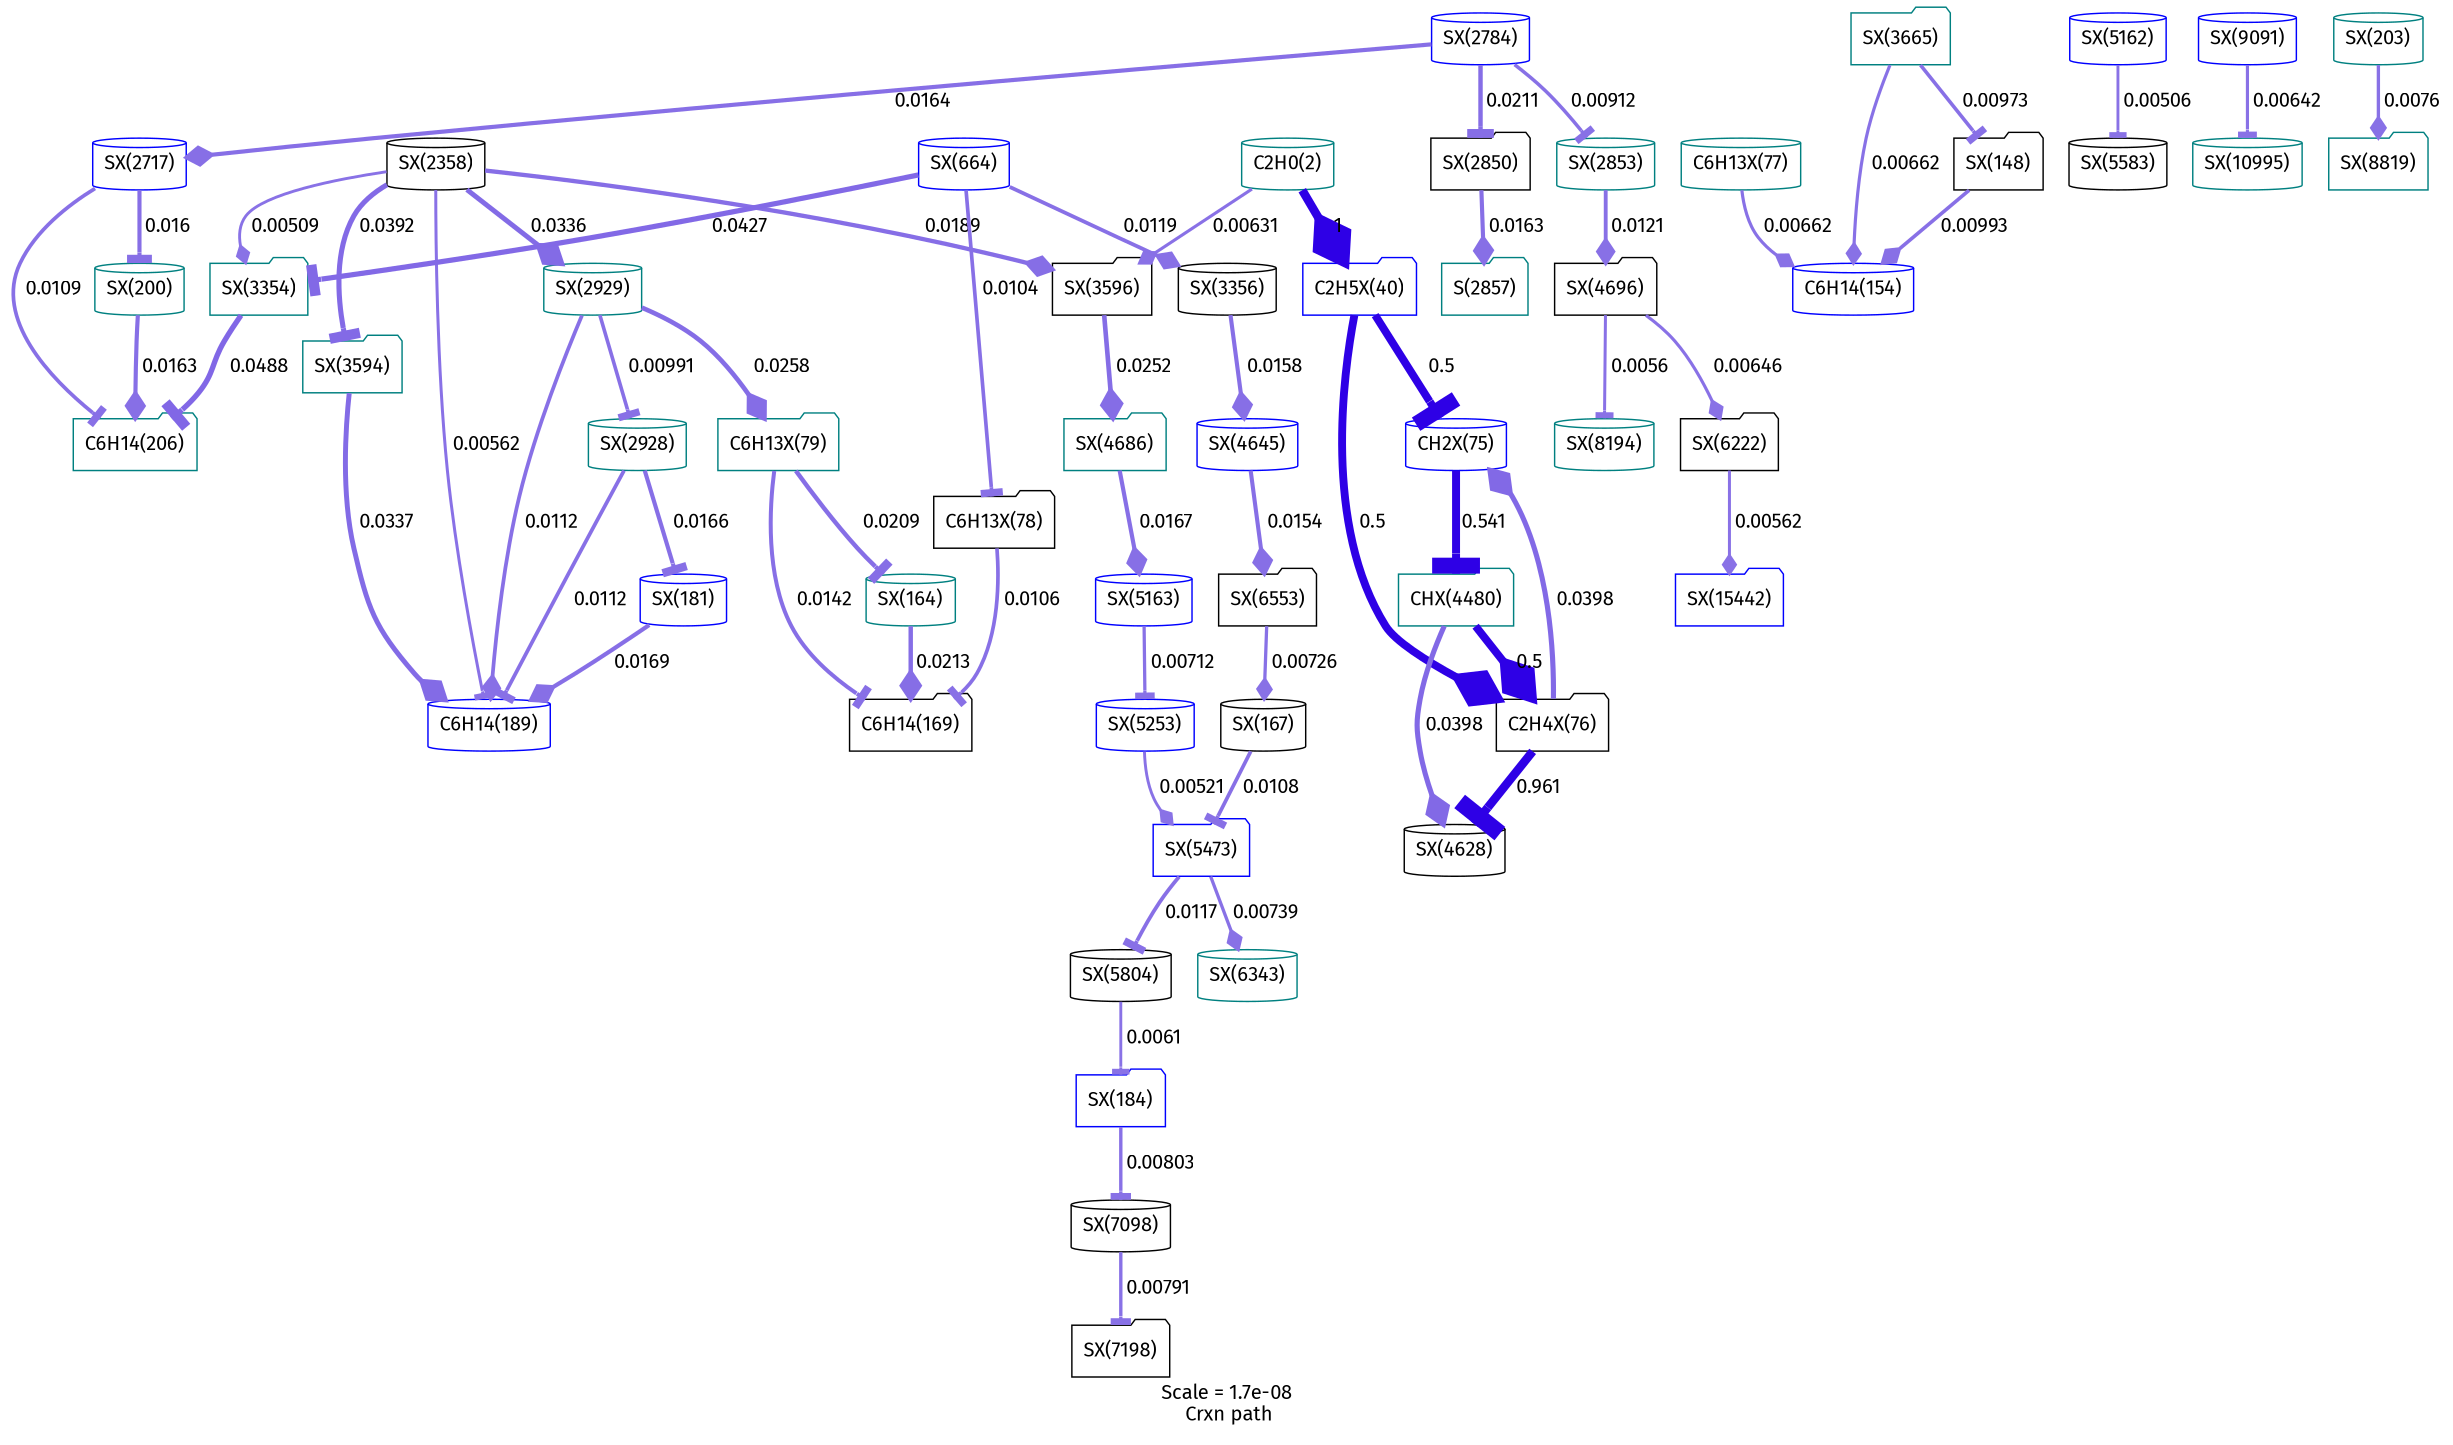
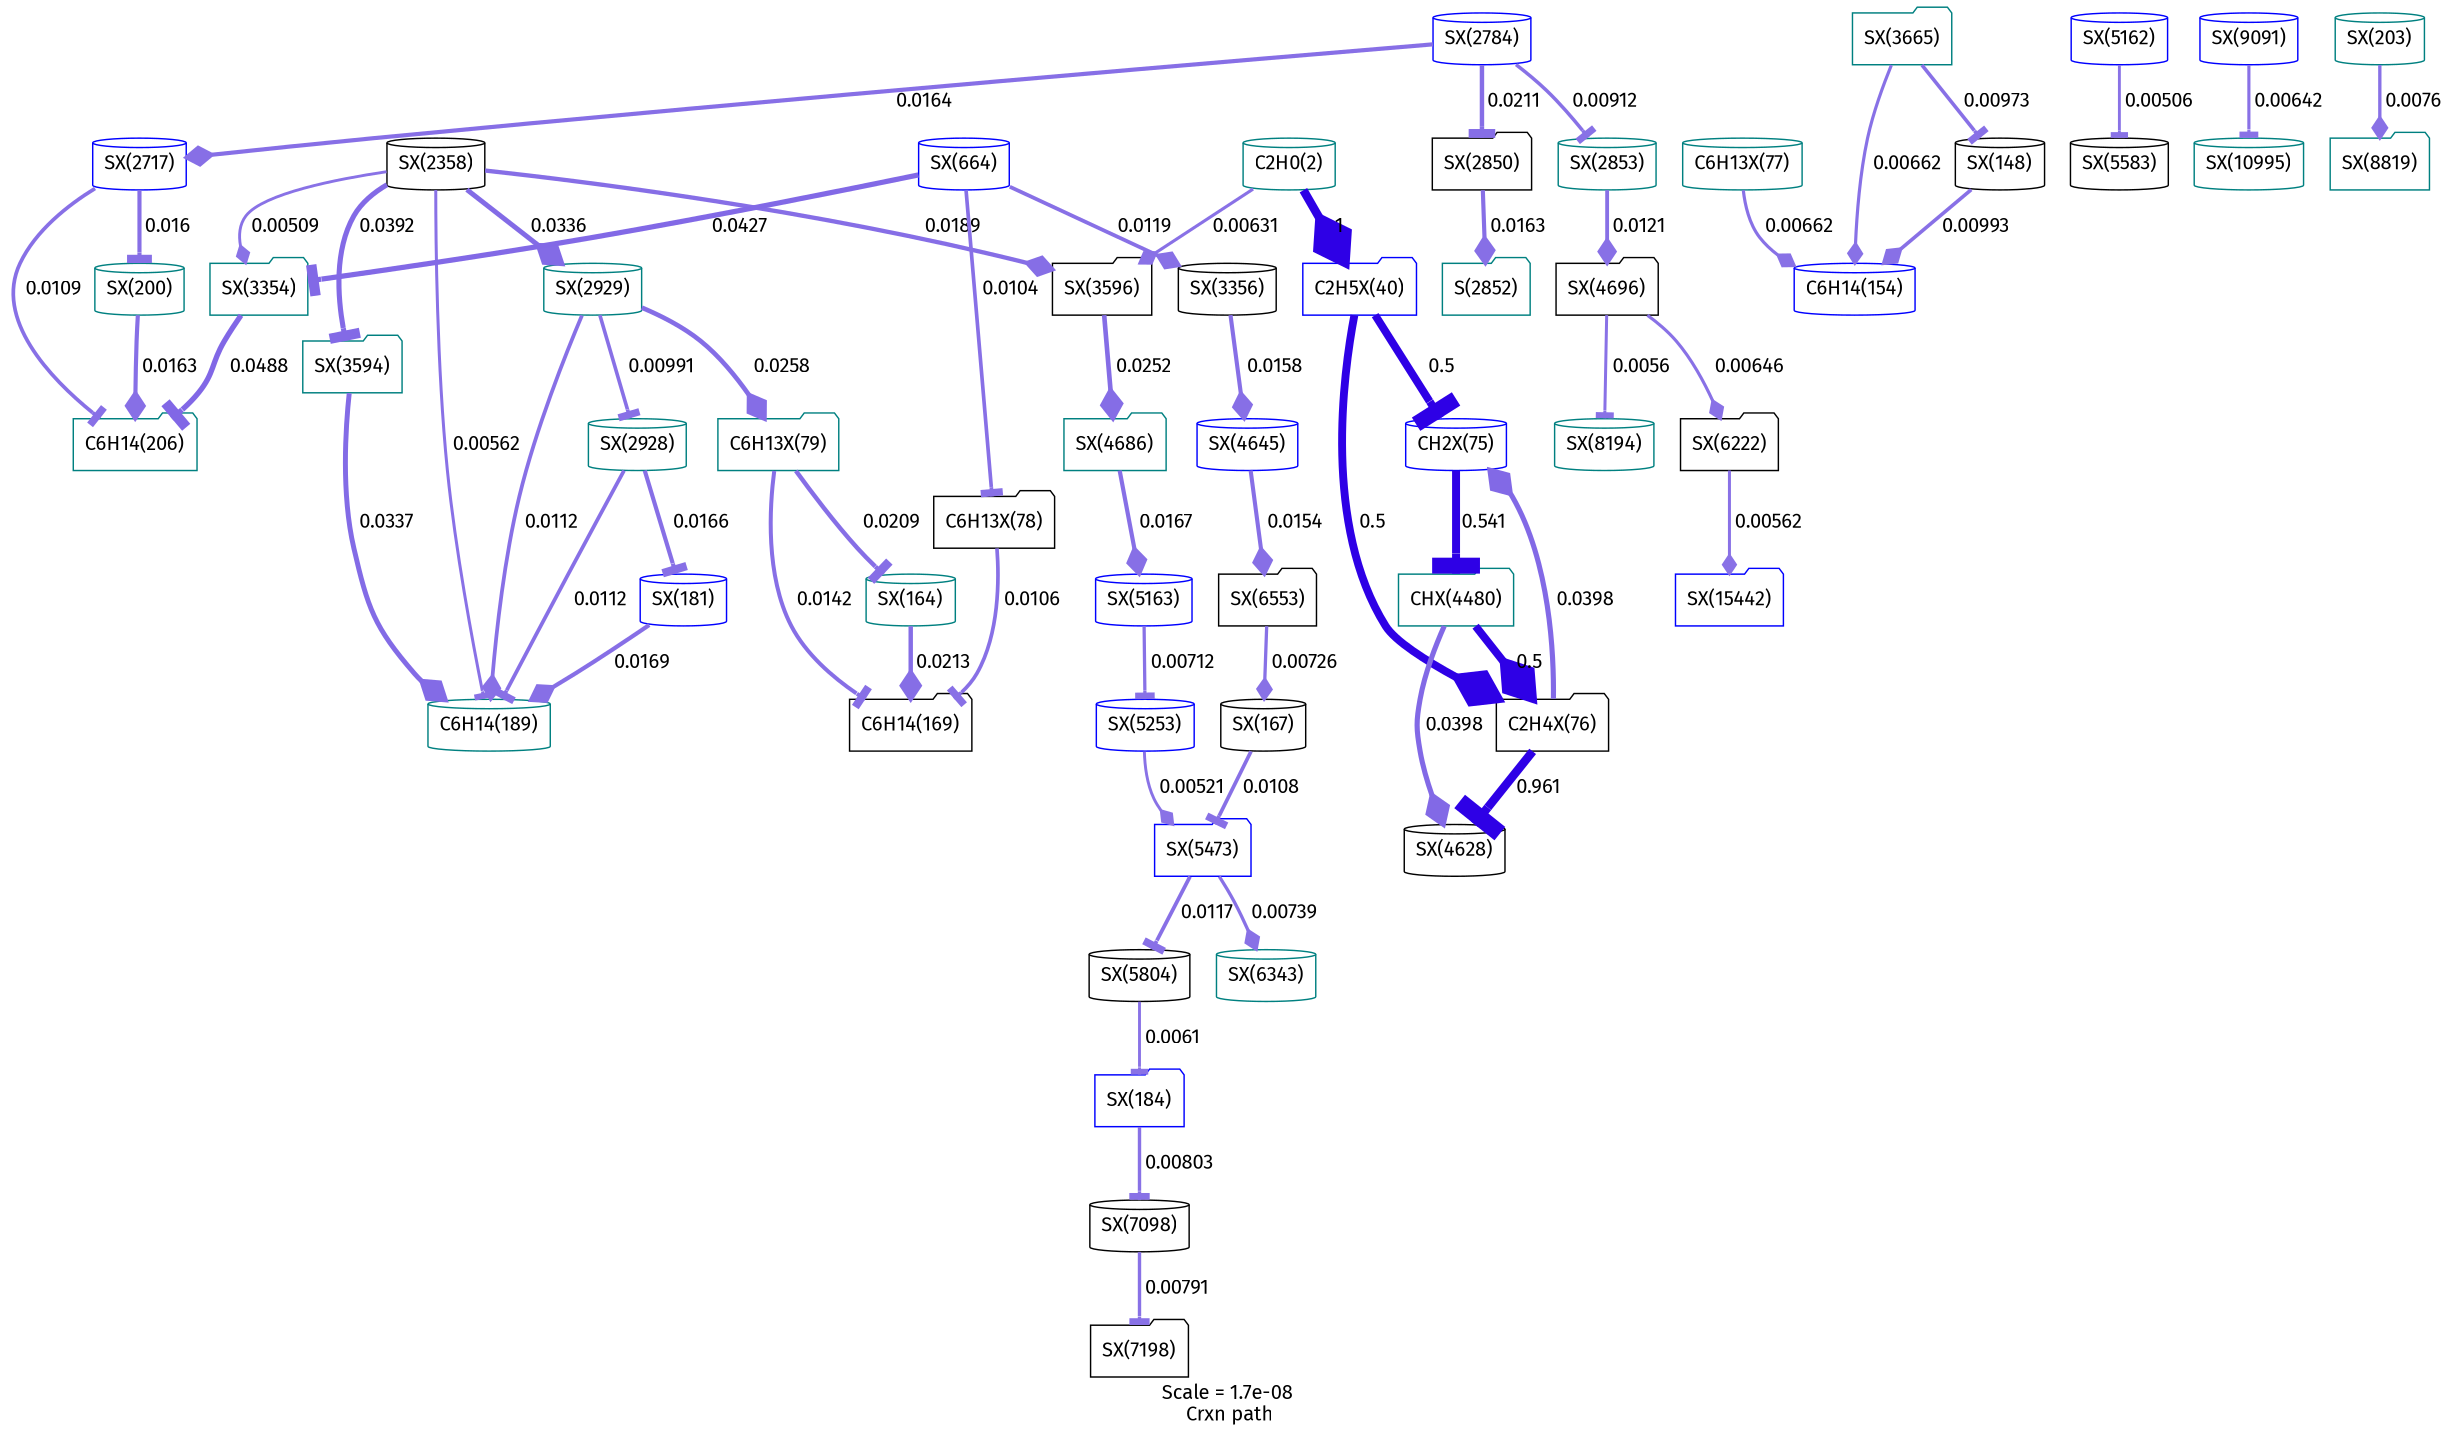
node "SX(148)": shape folder -> cylinder
node "S(2857)": label "S(2857)" -> "S(2852)"
node "C6H14(189)": color blue -> teal
